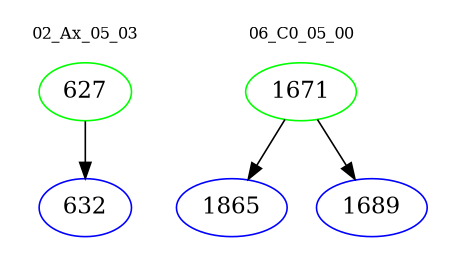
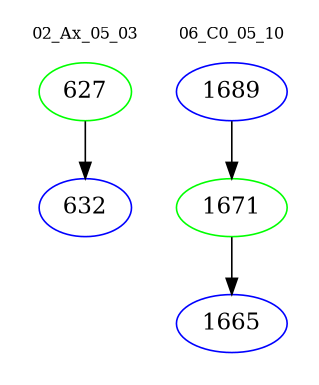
cluster "06_C0_05_00": label "06_C0_05_00" -> "06_C0_05_10"
edge "1671" -> "1689": reversed
node "1865": label "1865" -> "1665"
